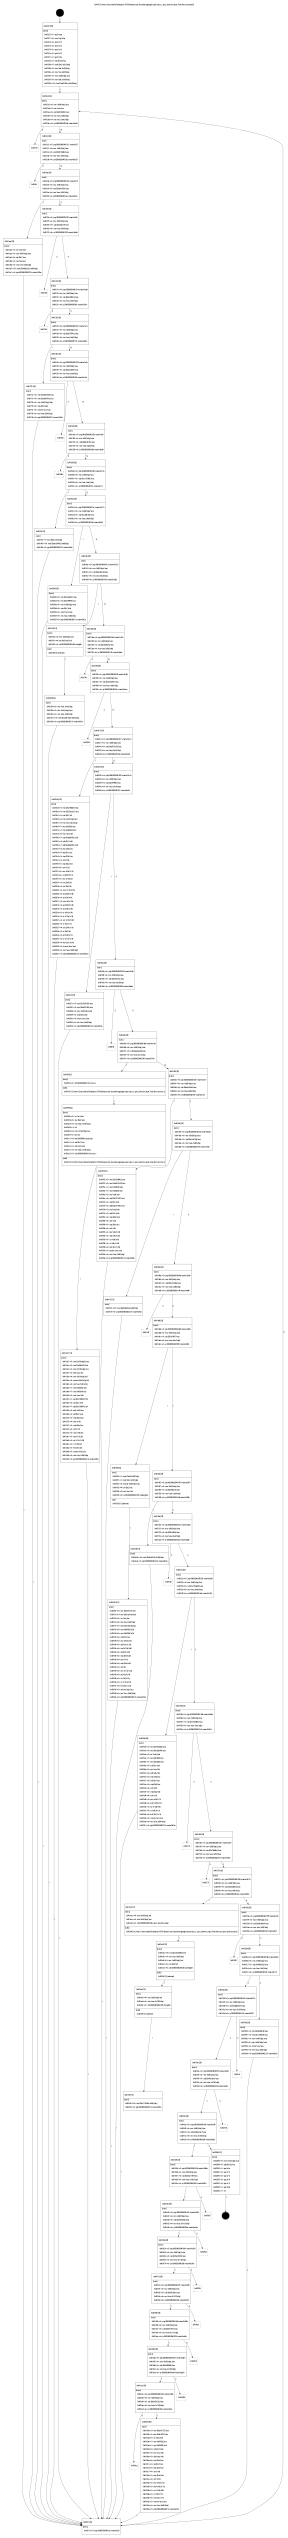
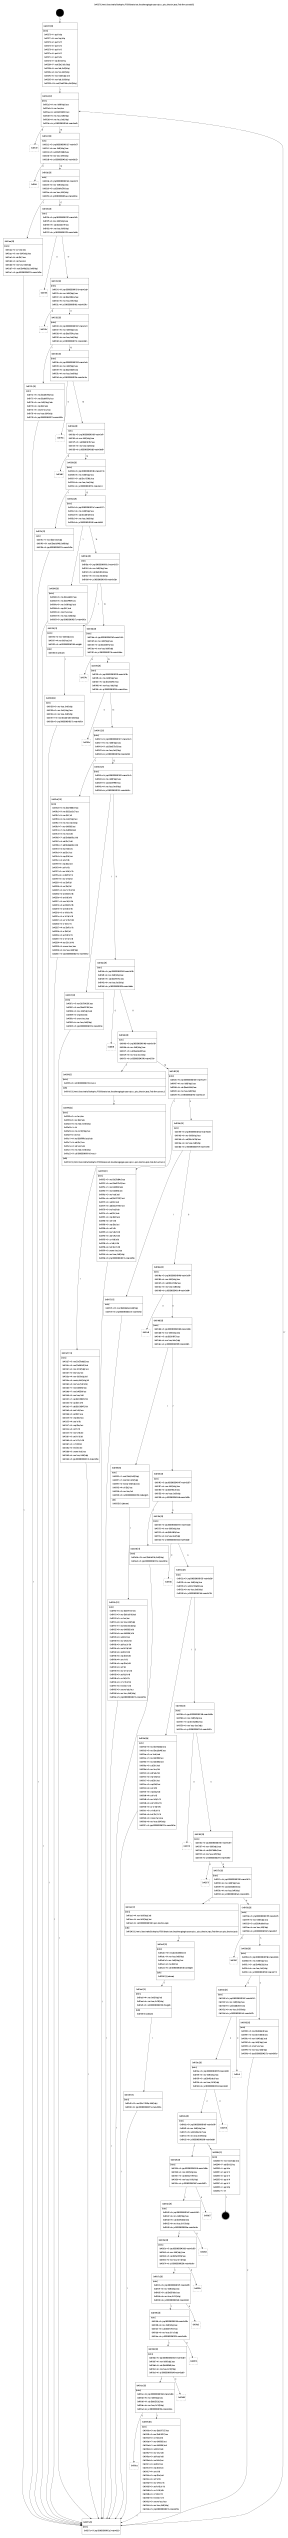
edge "0x401af8 [15]" -> "0x40217a [5]": added, label "1"
